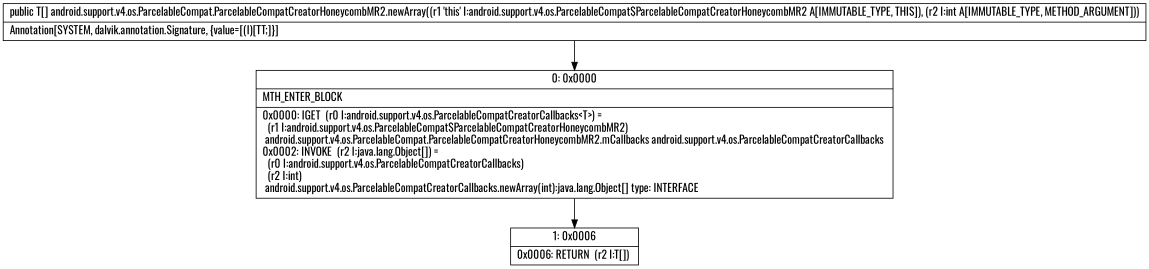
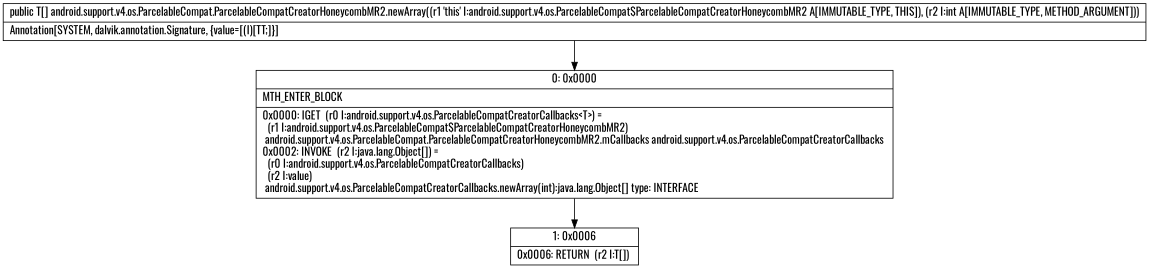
node "0: 0x0000": text "(r2 I:int)" -> "(r2 I:value)"
